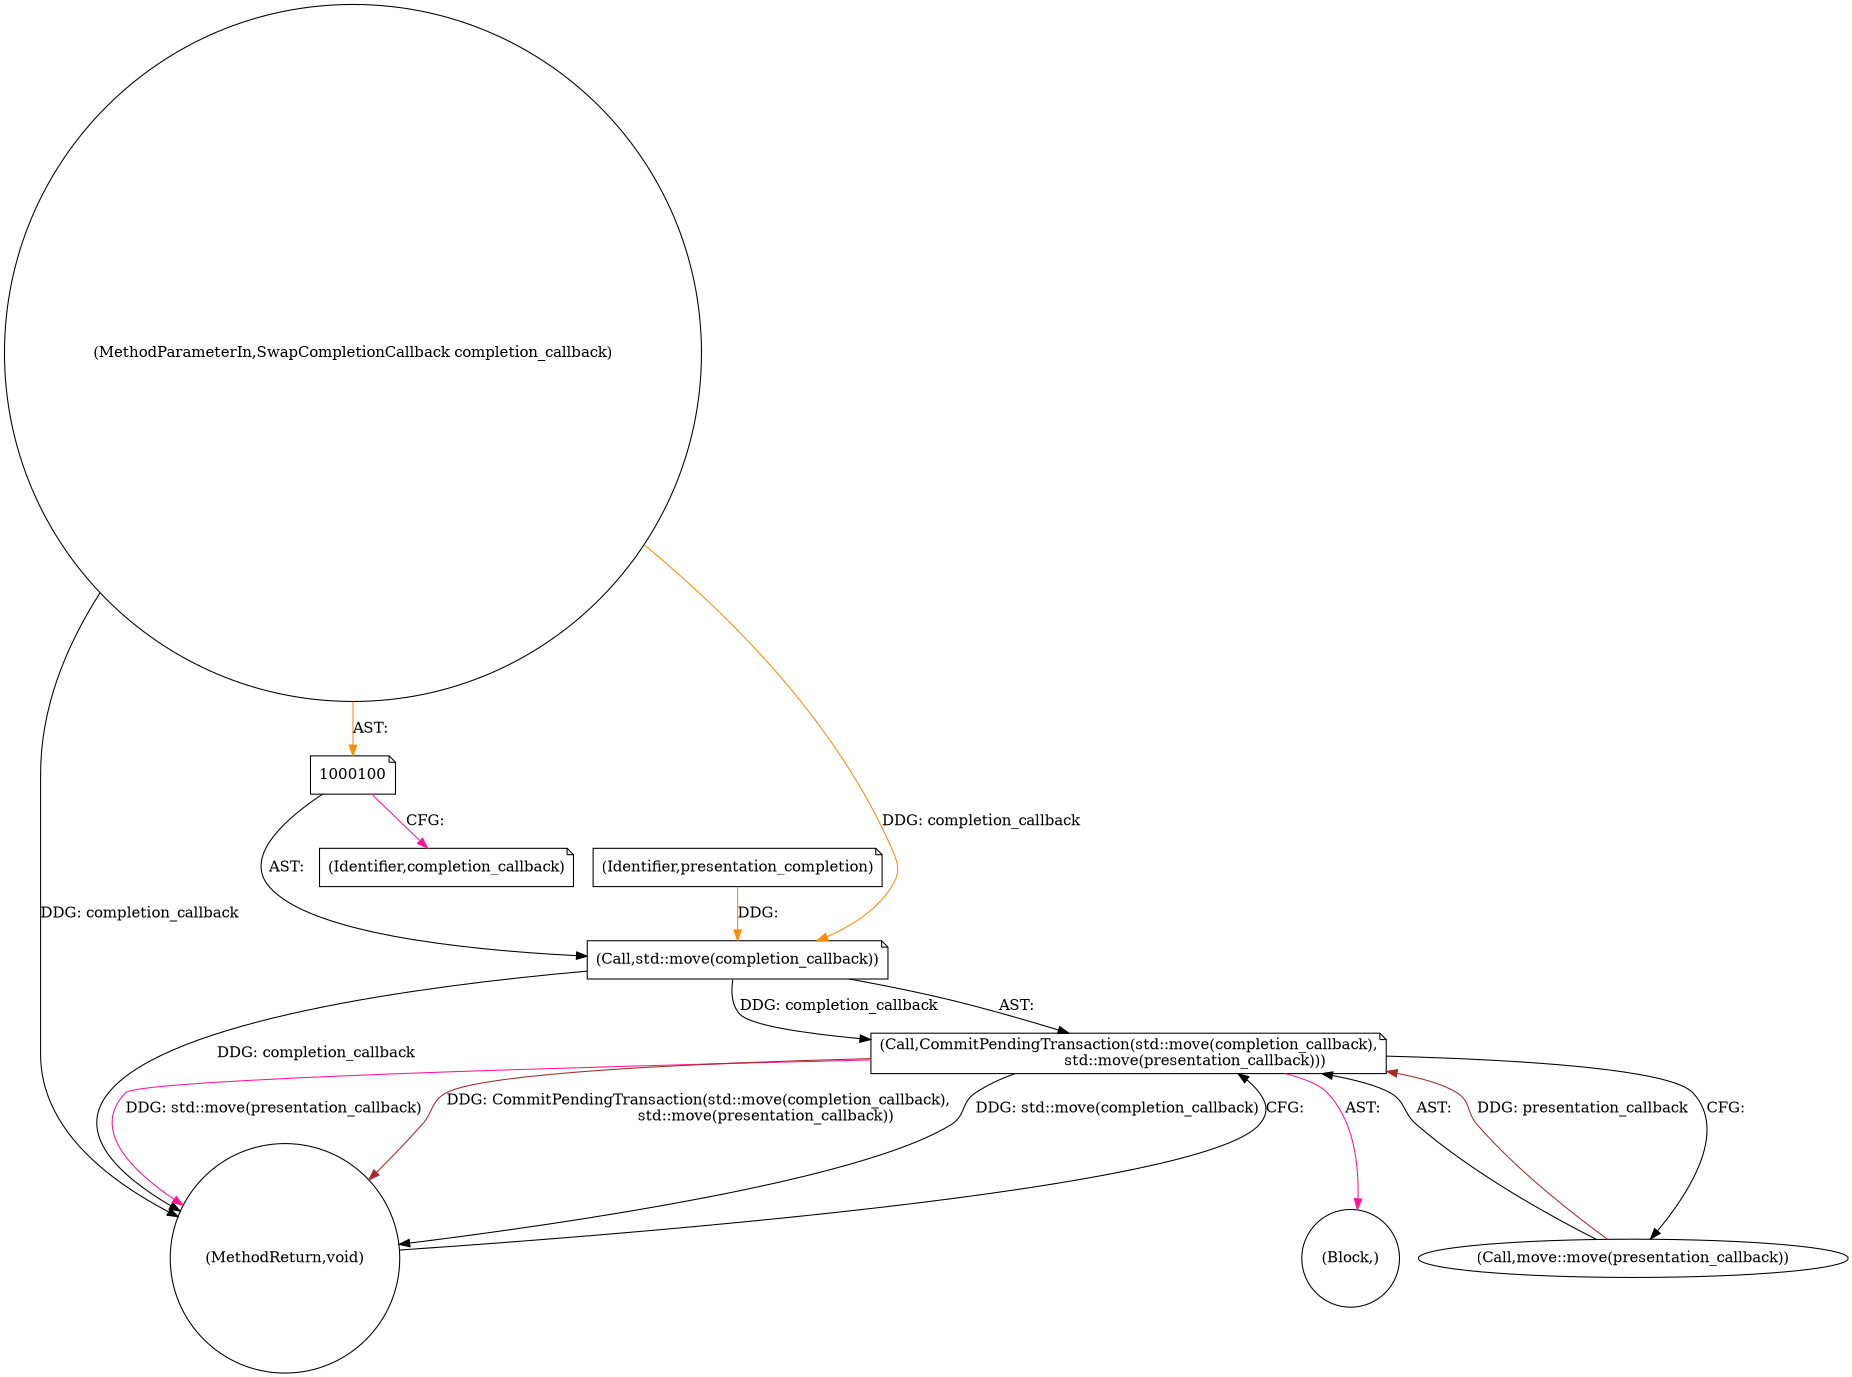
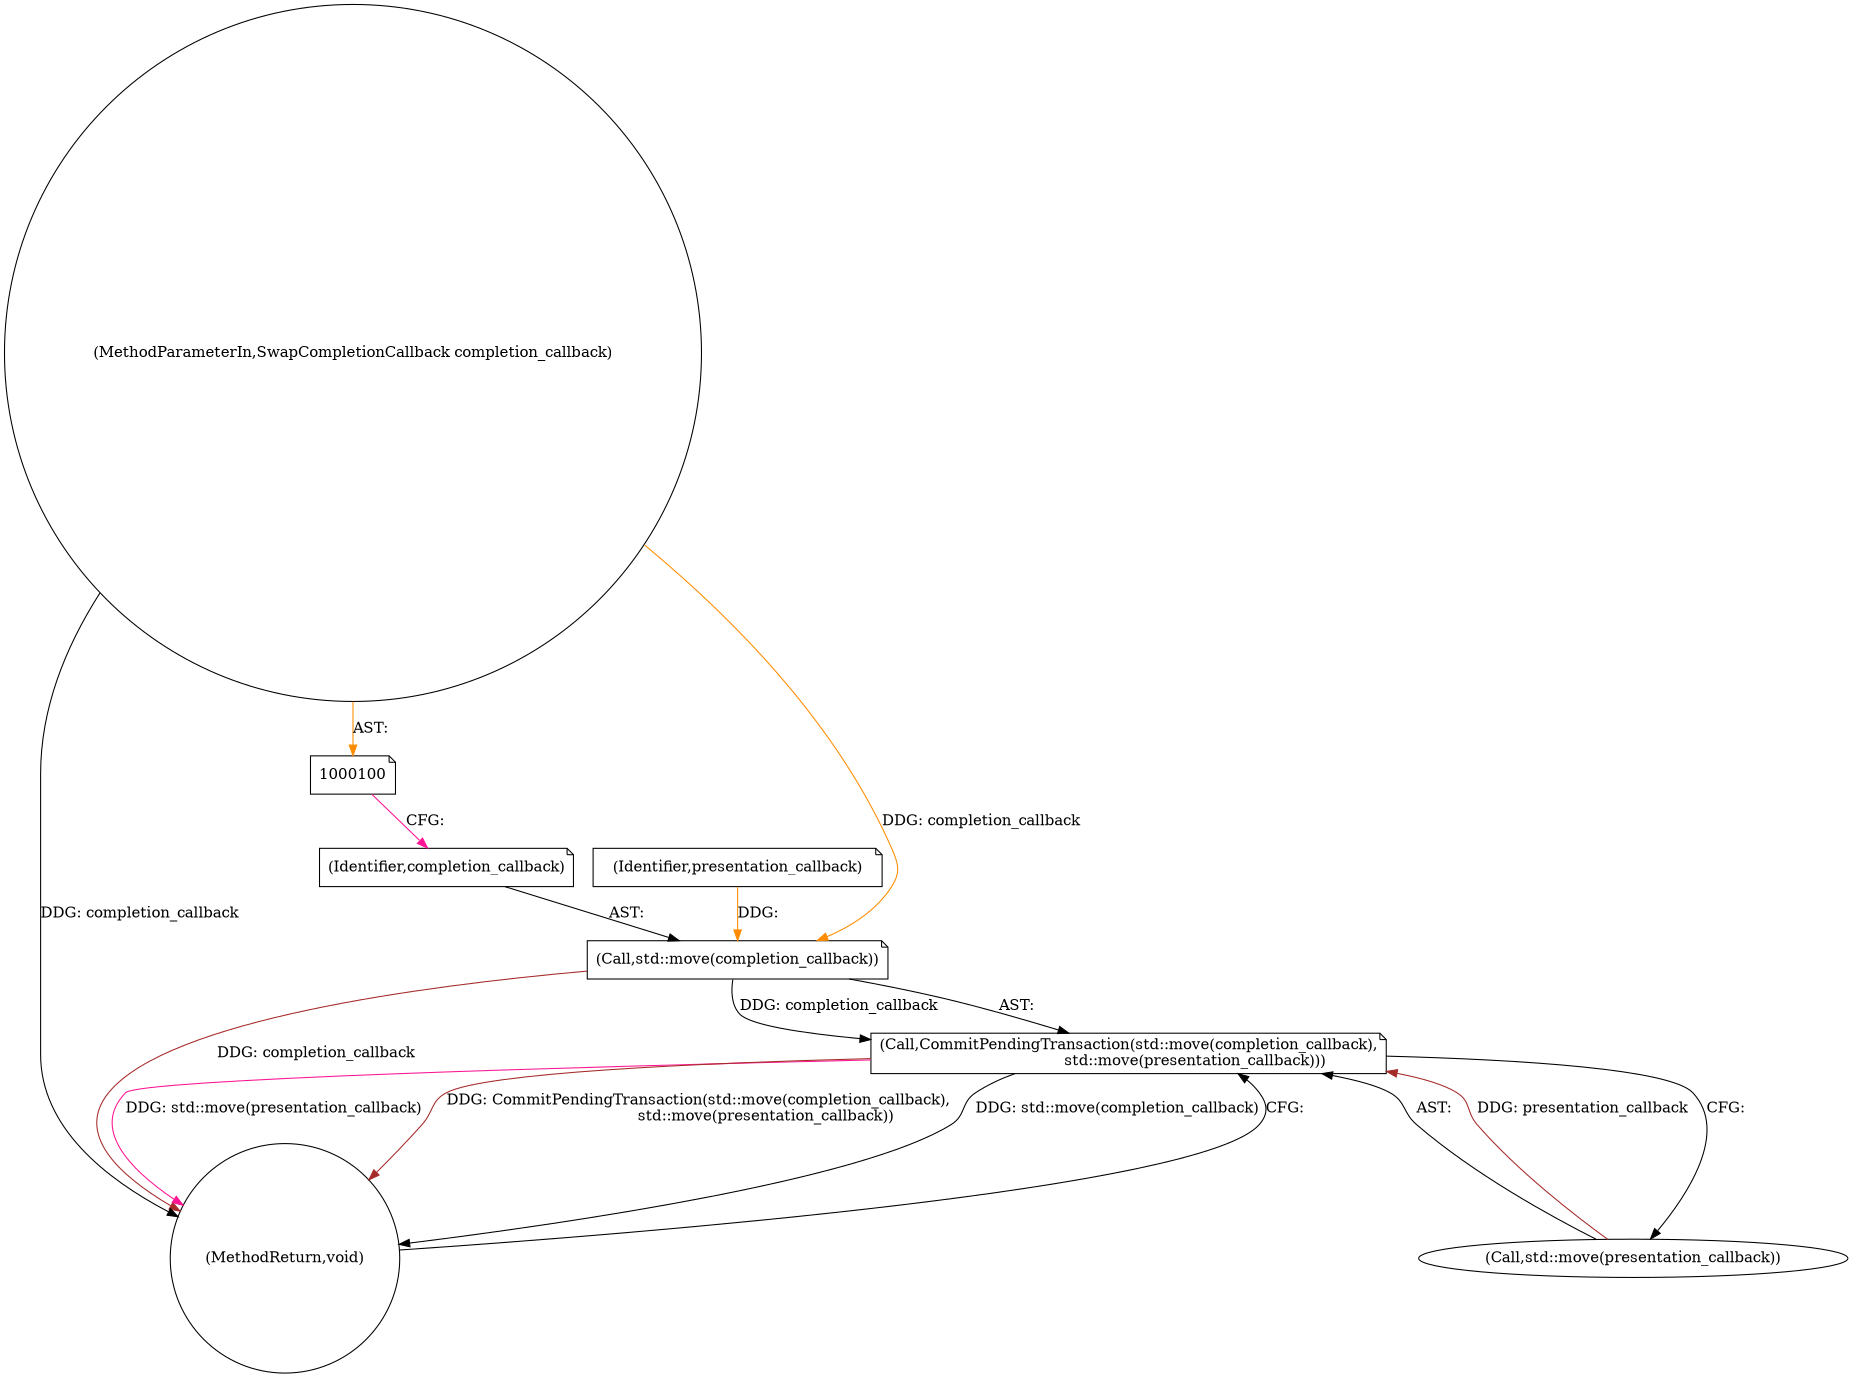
node "(Identifier,presentation_completion)": label "(Identifier,presentation_completion)" -> "(Identifier,presentation_callback)"
edge "1000100" -> "(Call,std::move(completion_callback))": now "(Identifier,completion_callback)" -> "(Call,std::move(completion_callback))"
edge "(Call,std::move(completion_callback))" -> "(MethodReturn,void)": color black -> brown
node "(Block,)": removed
node "(Call,move::move(presentation_callback))": label "(Call,move::move(presentation_callback))" -> "(Call,std::move(presentation_callback))"
